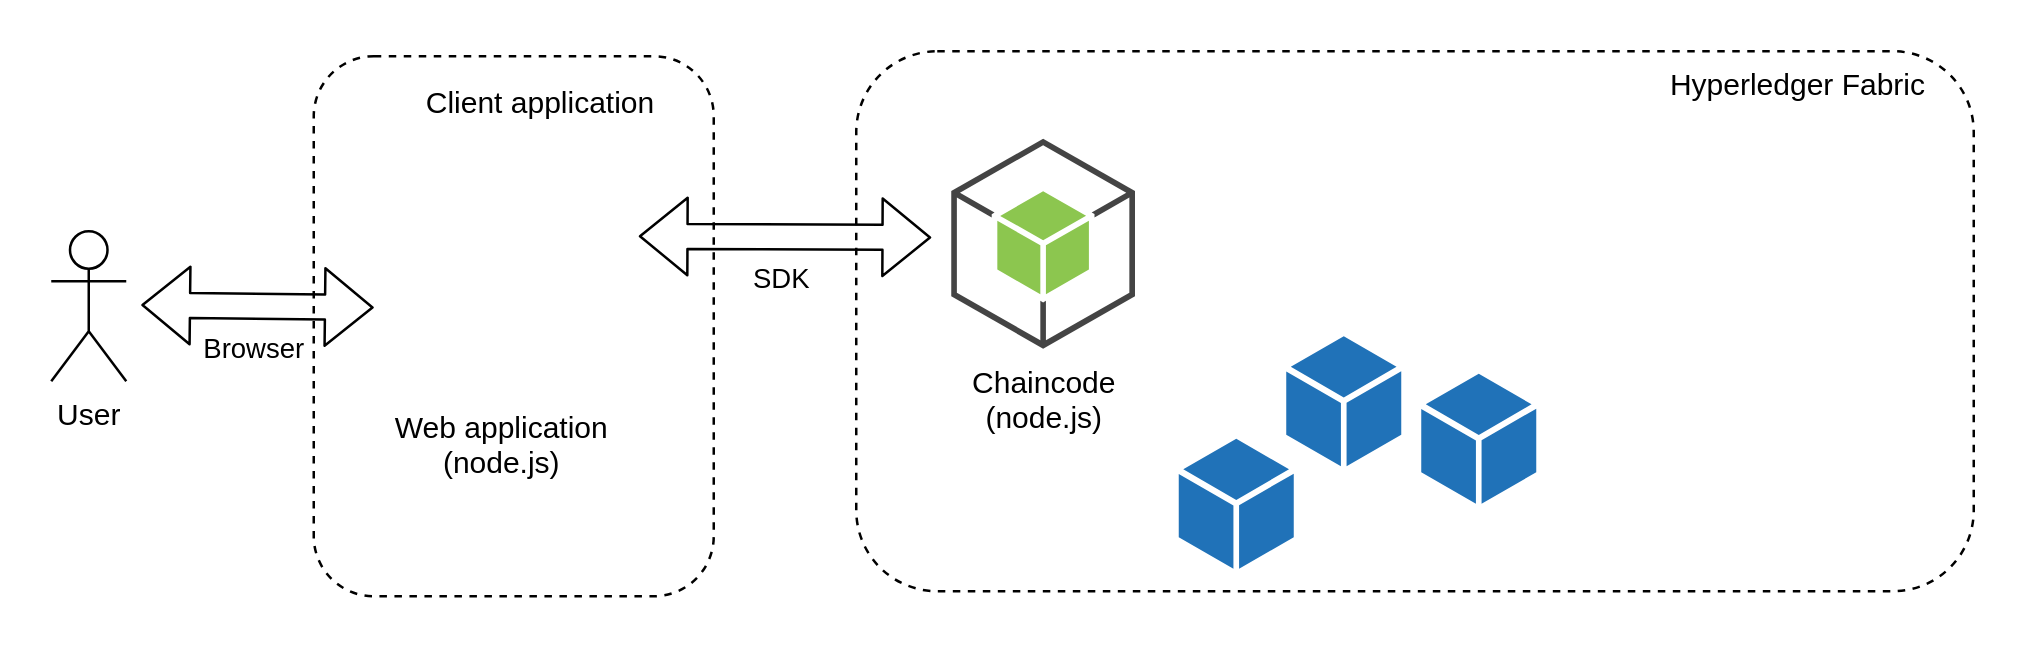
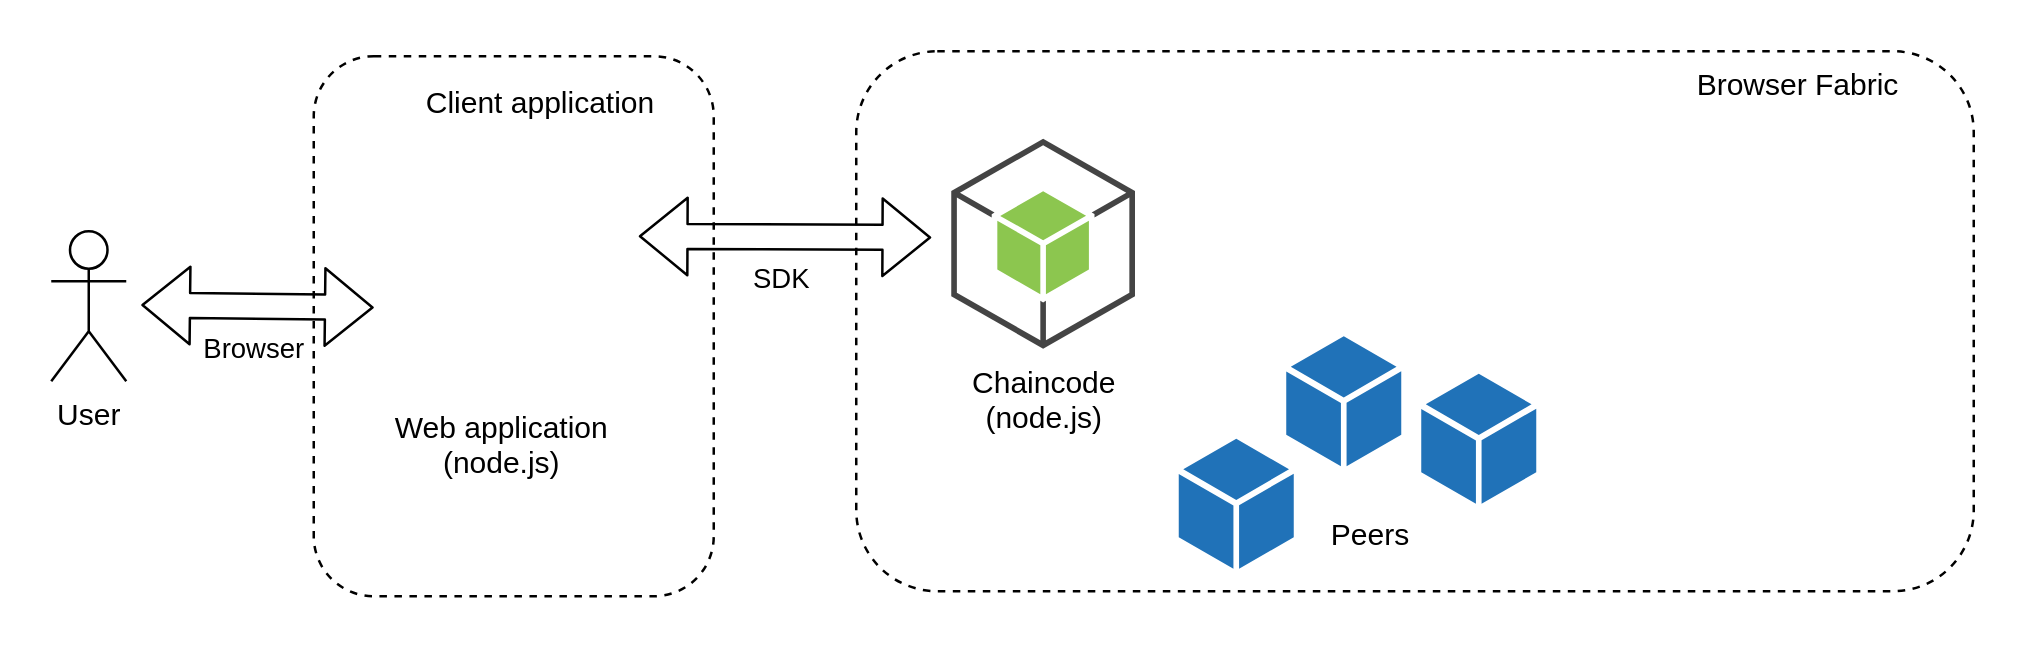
node "Hyperledger Fabric": label "Hyperledger Fabric" -> "Browser Fabric"
node "Peers": added
